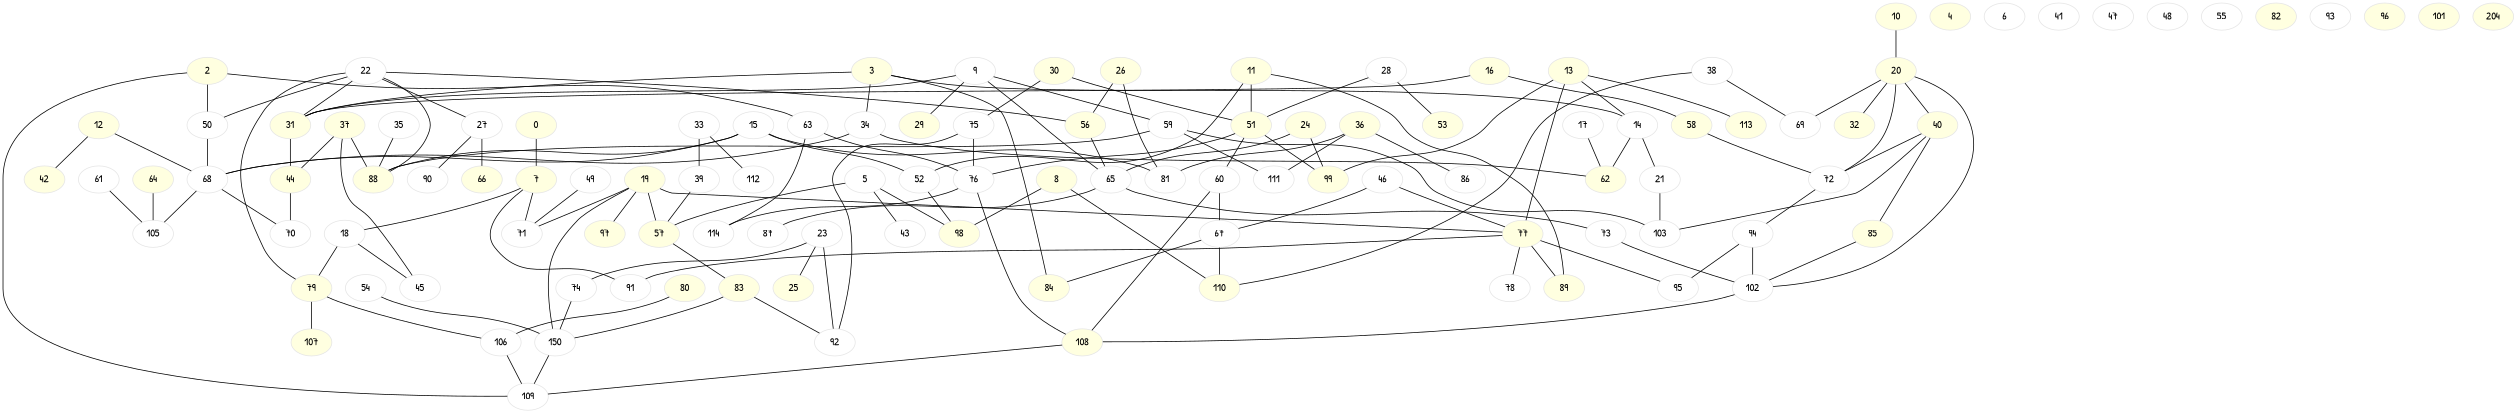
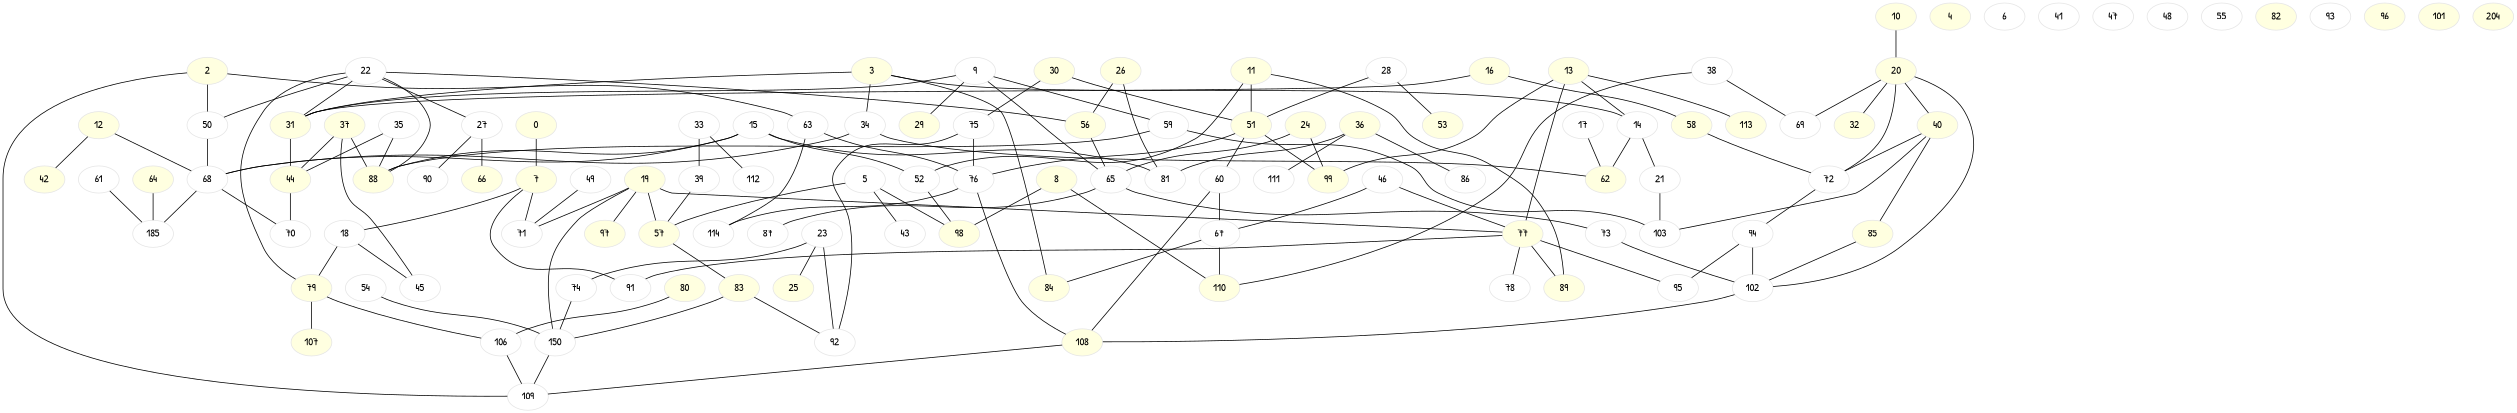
edge "59" -- "111": removed
edge "35" -- "44": added
node "105": label "105" -> "185"
